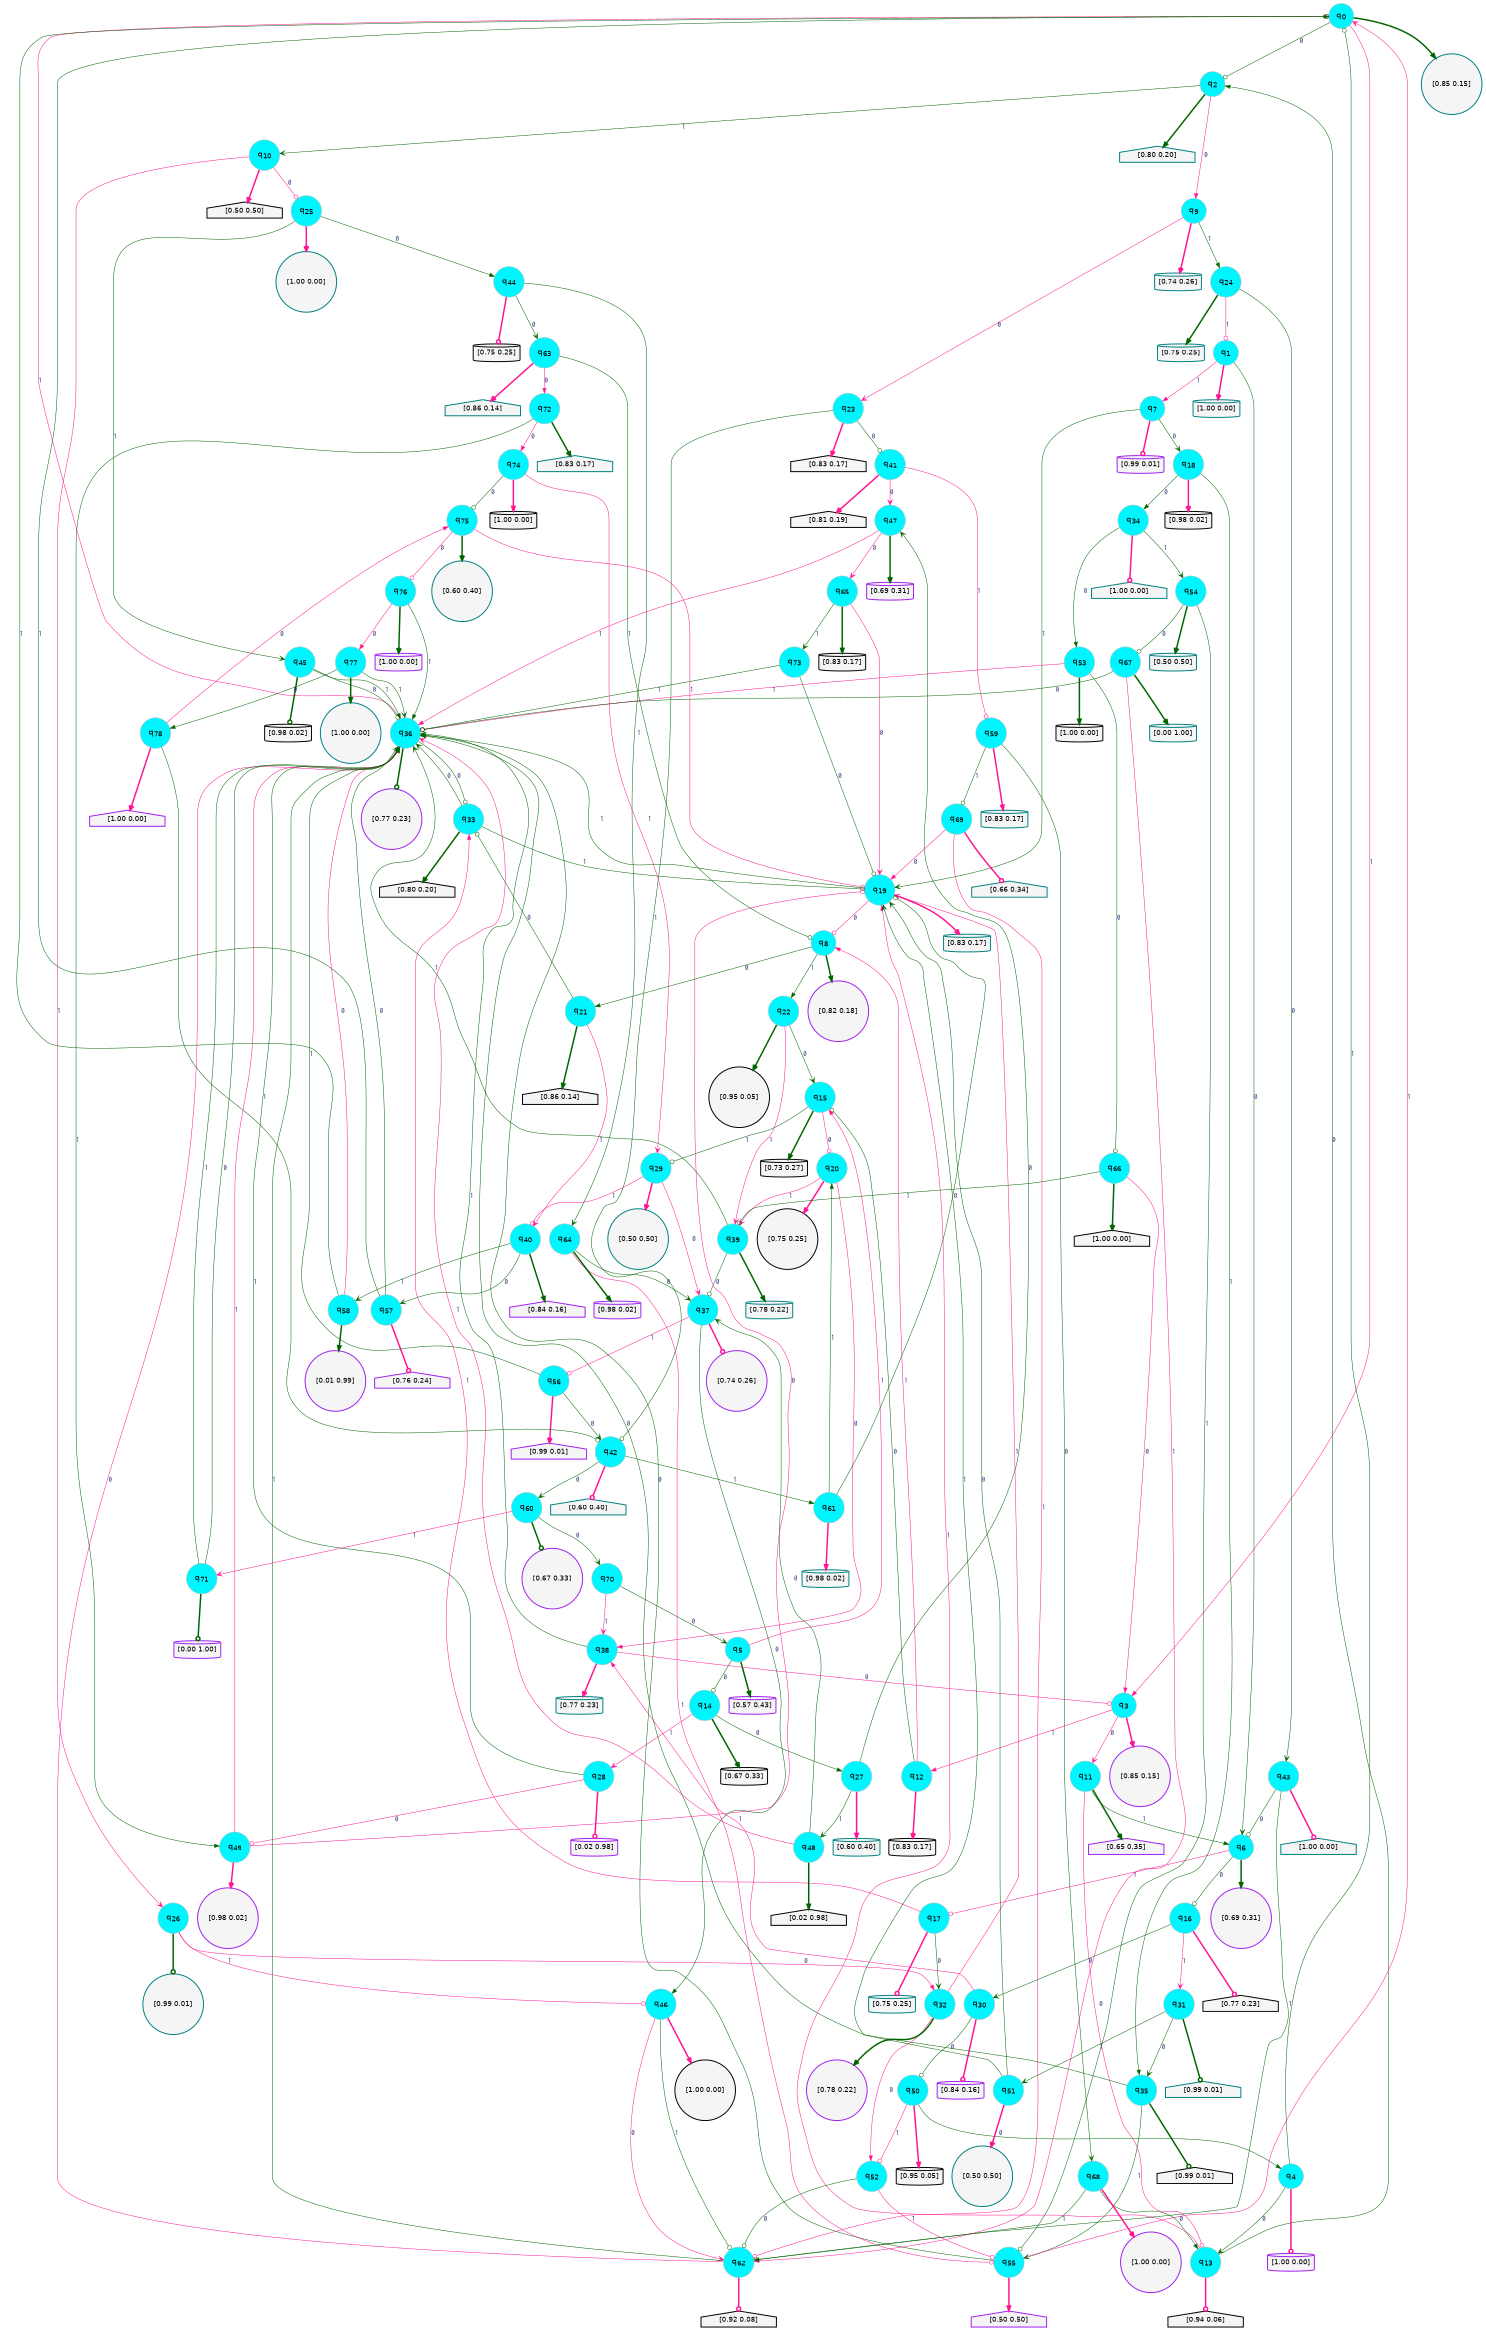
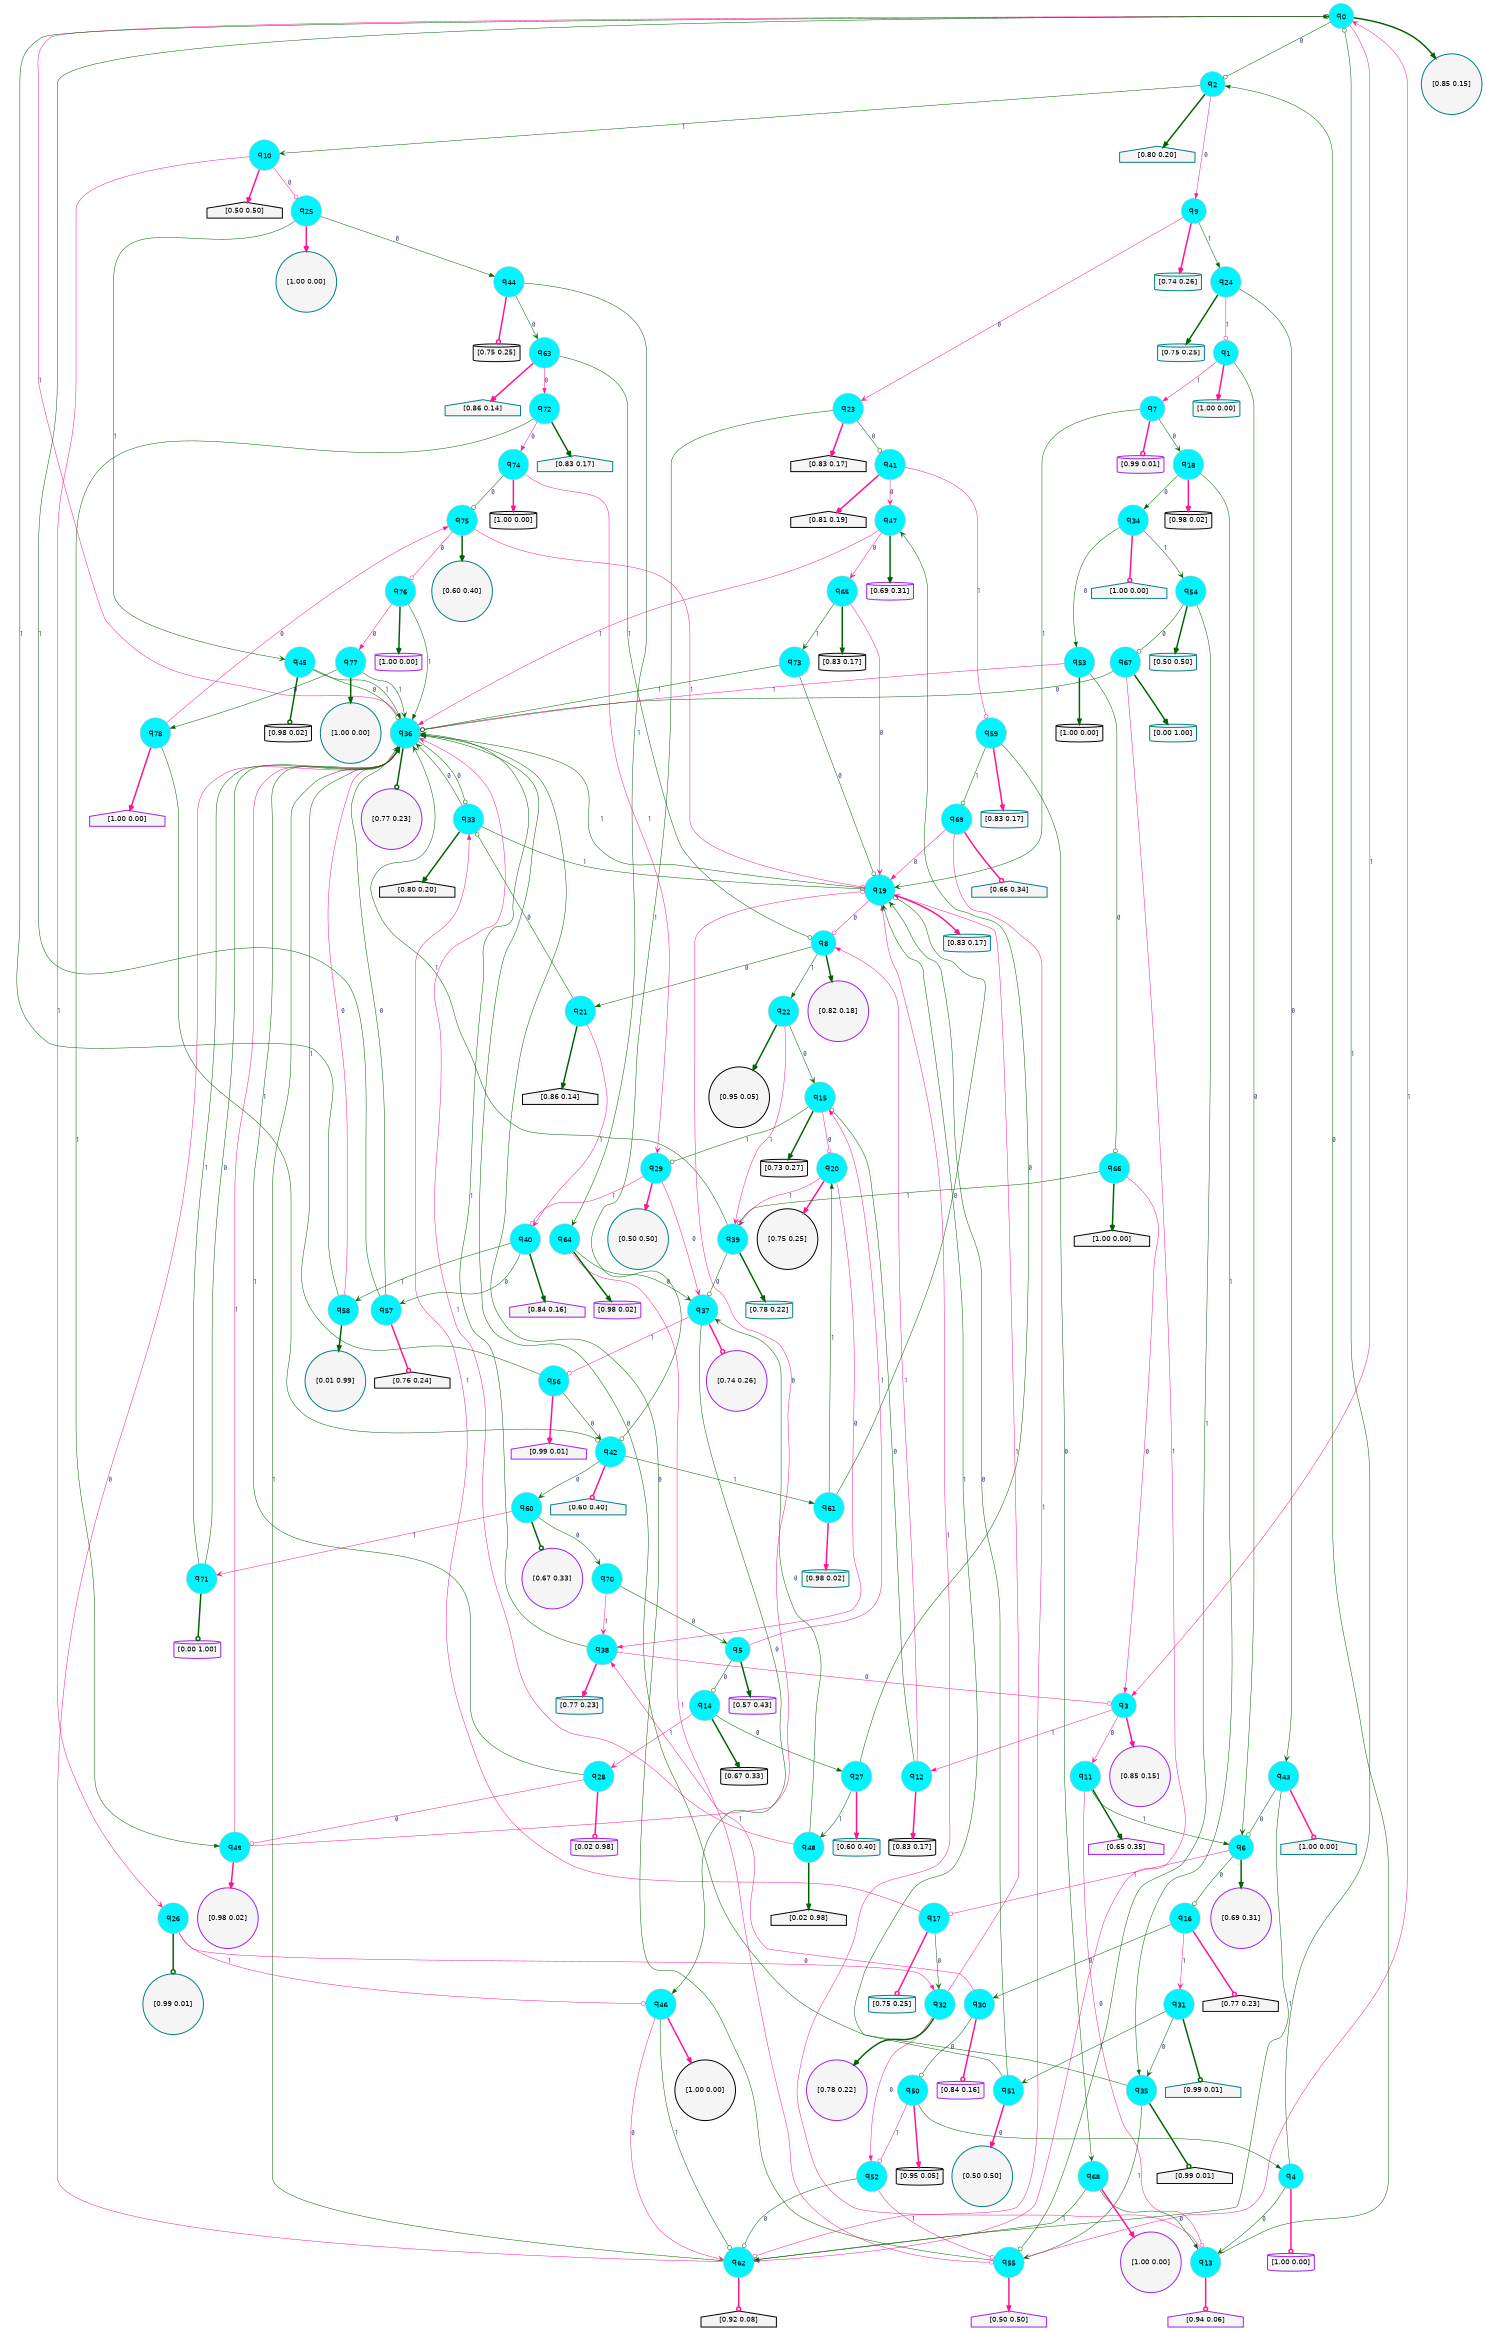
node "[0.01 0.99]": color purple -> teal
node "[0.76 0.24]": color purple -> black
node "[0.94 0.06]": color black -> purple
